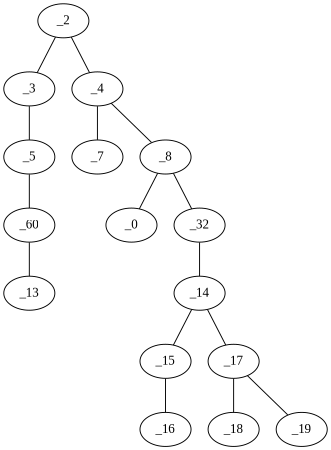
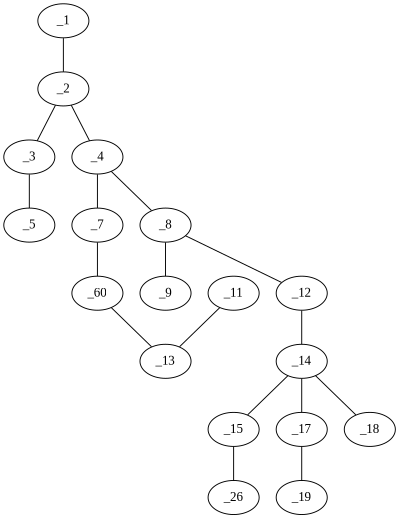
node "_1": added
edge "_5" -- "_60": now "_7" -- "_60"
node "_0": label "_0" -> "_9"
node "_32": label "_32" -> "_12"
node "_11": added
edge "_17" -- "_18": now "_14" -- "_18"
node "_16": label "_16" -> "_26"
